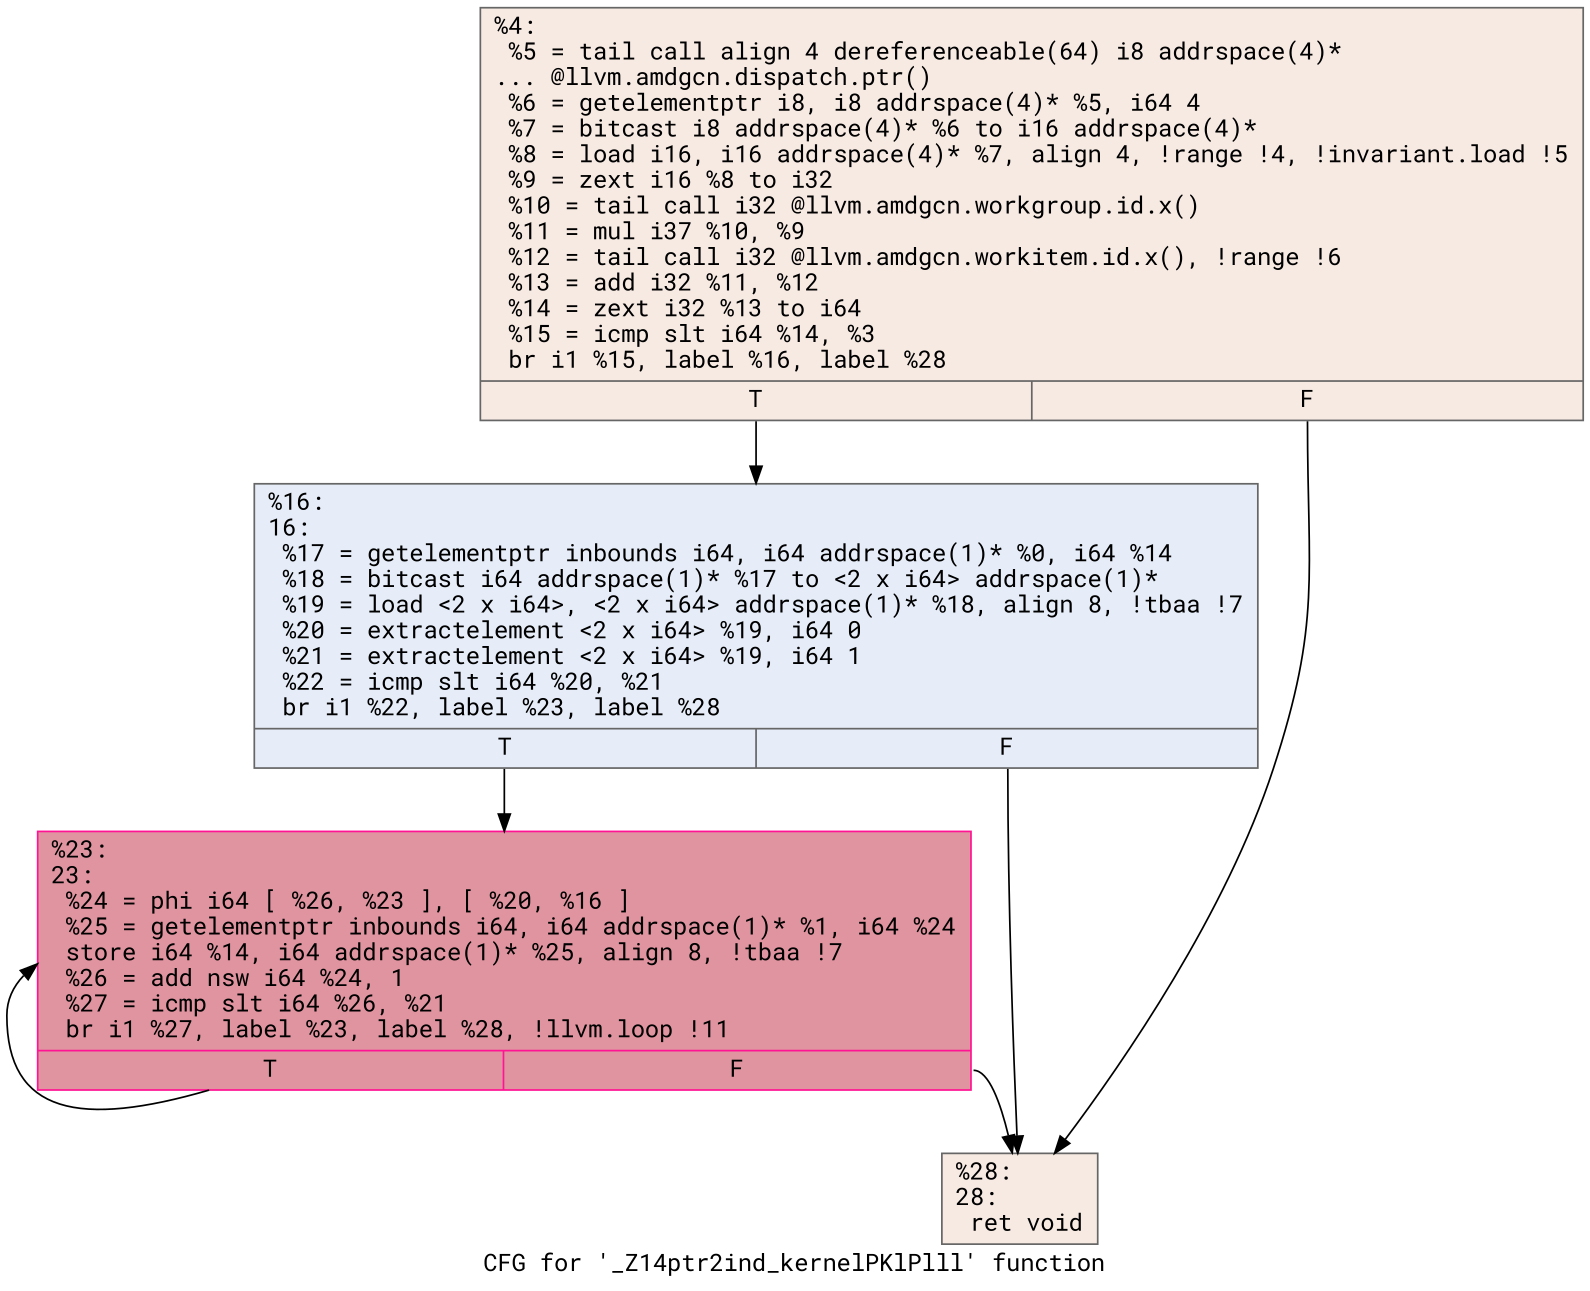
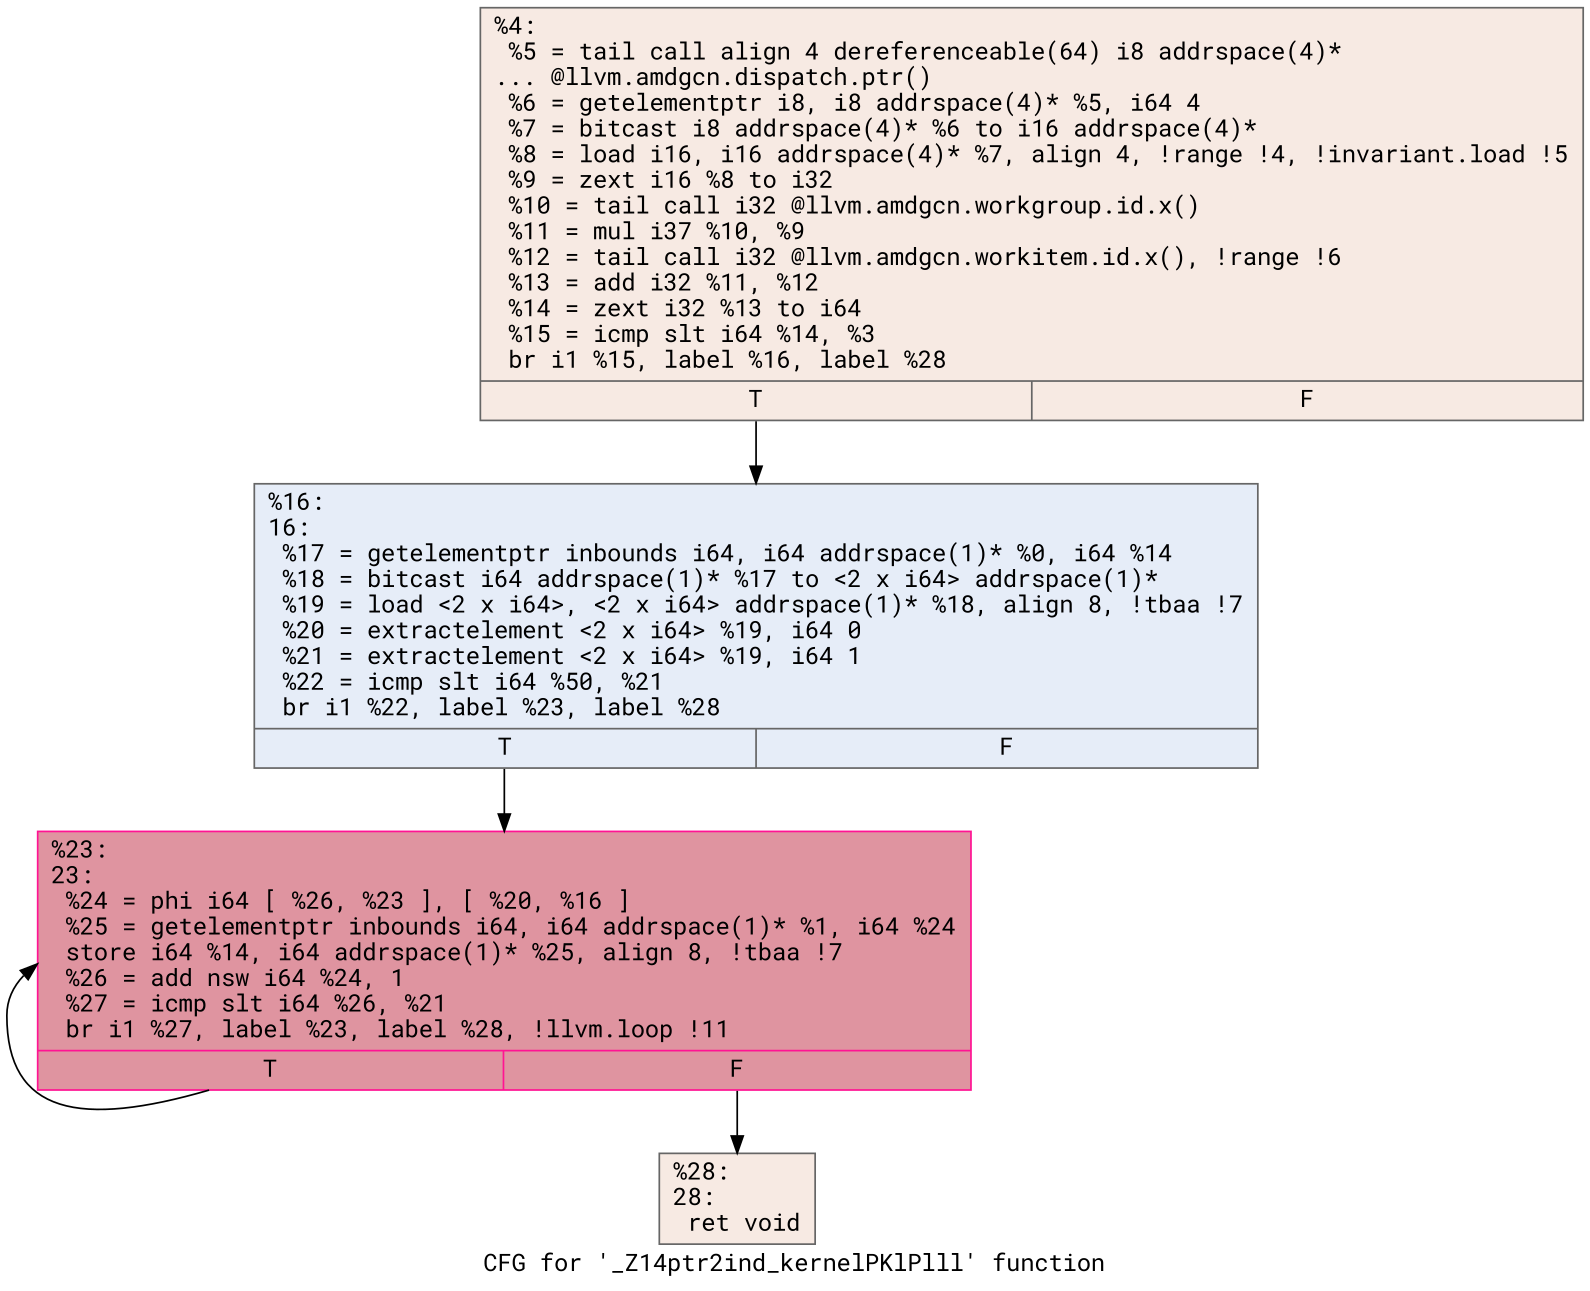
node "%16:": text "%22 = icmp slt i64 %20, %21" -> "%22 = icmp slt i64 %50, %21"
edge "%4:" -> "%28:": removed
edge "%16:" -> "%28:": removed
